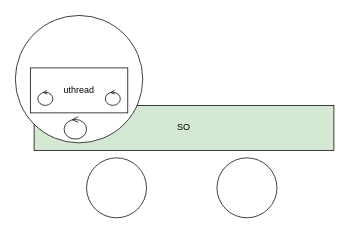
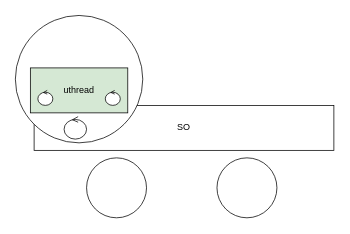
node "uthread": fillcolor #ffffff -> #d5e8d4
node "SO": fillcolor #d5e8d4 -> #ffffff
